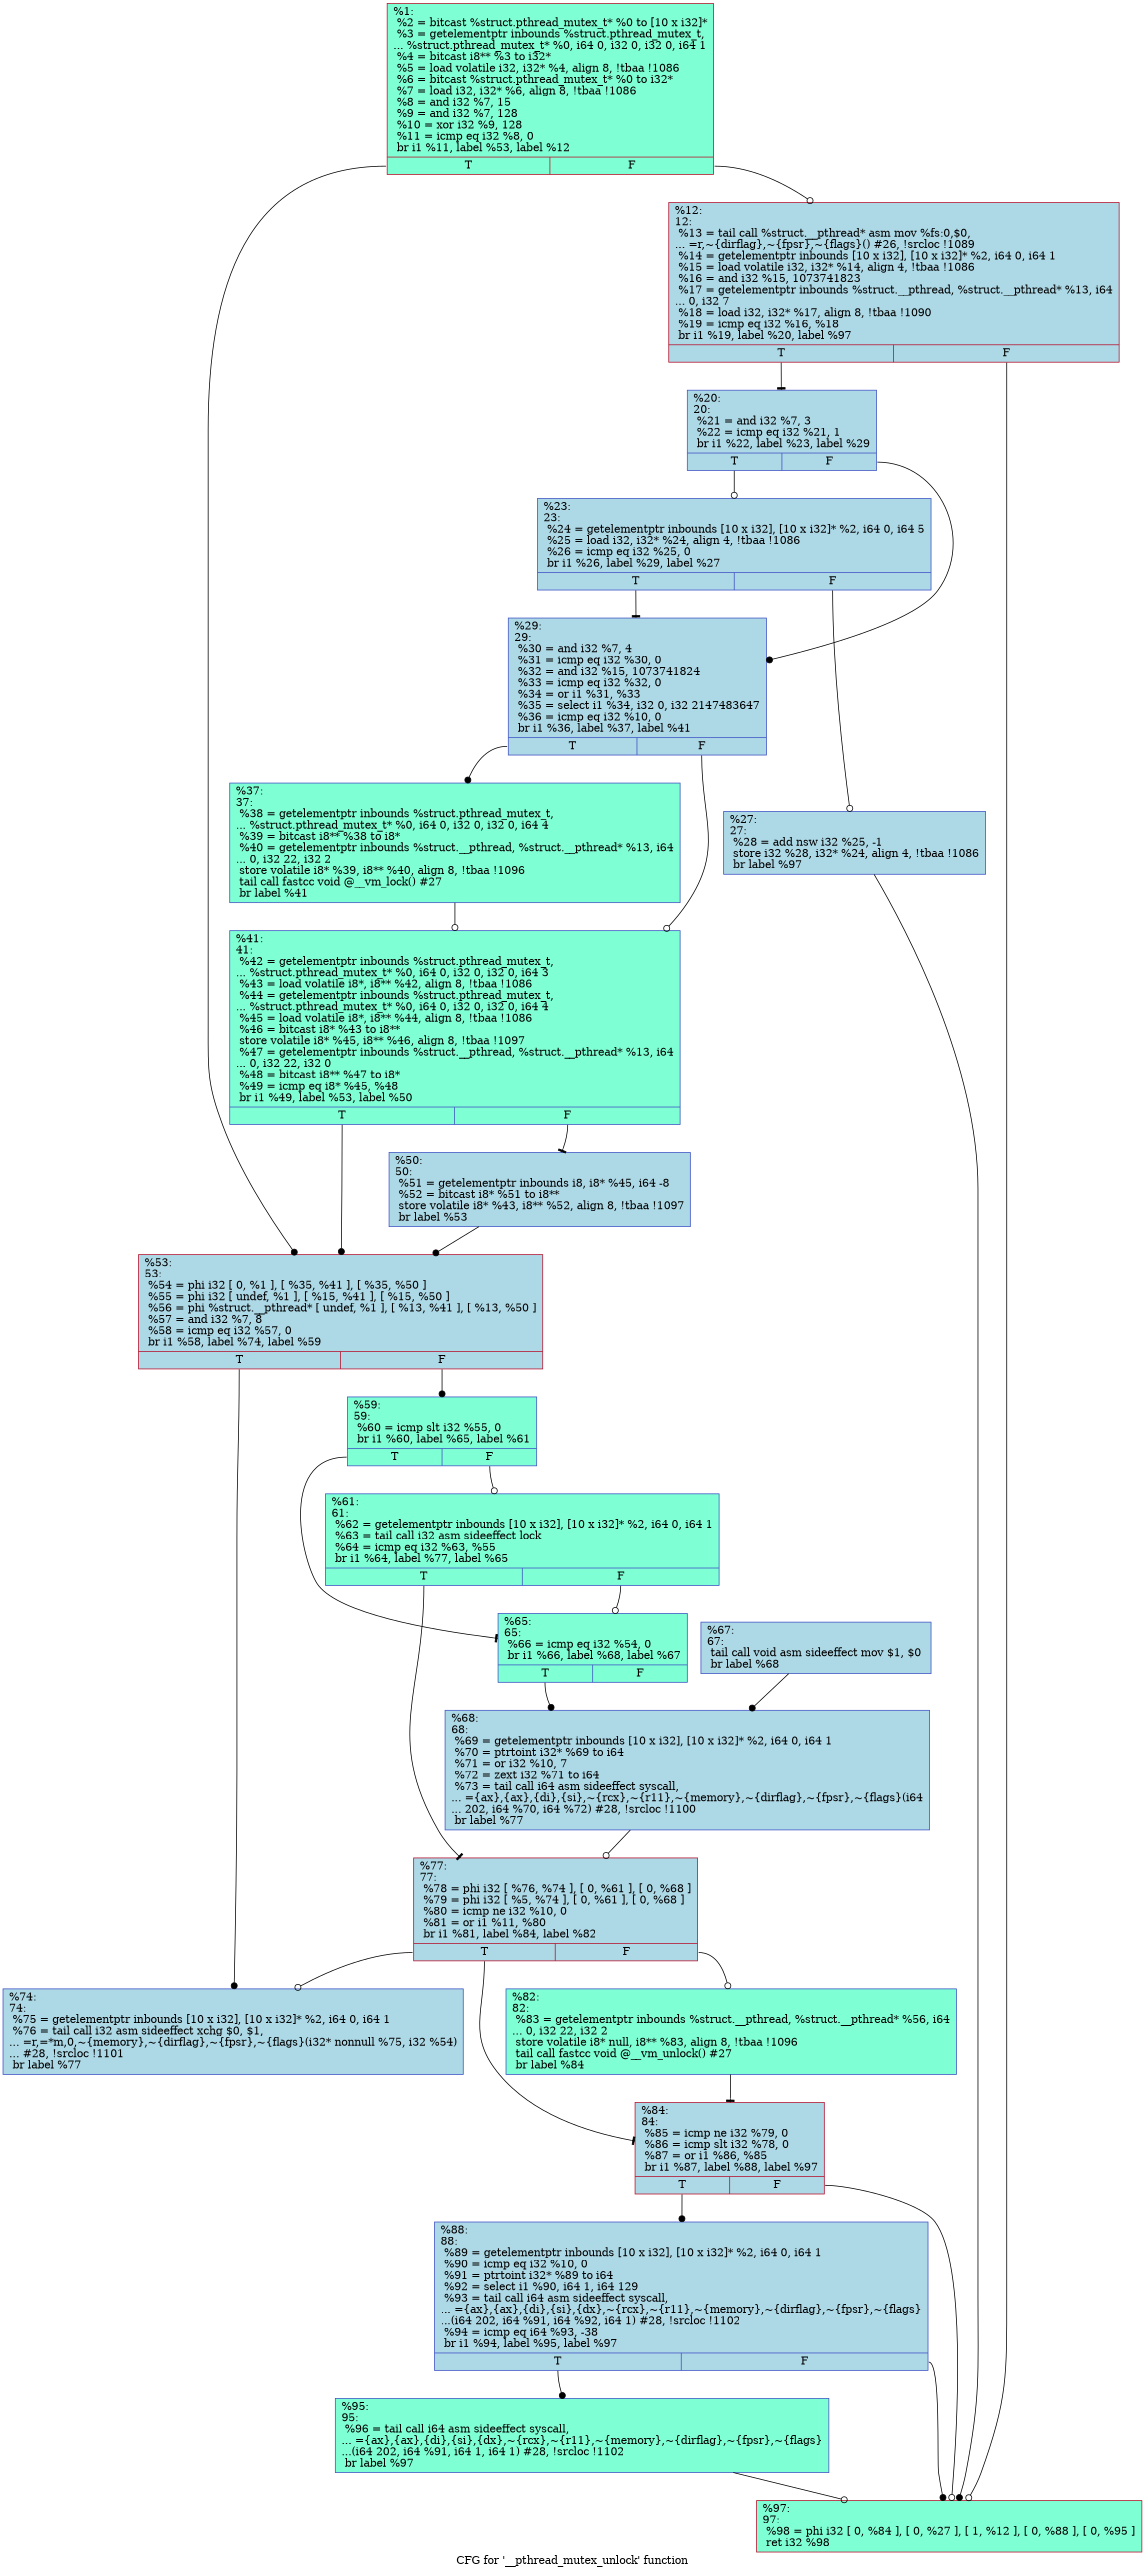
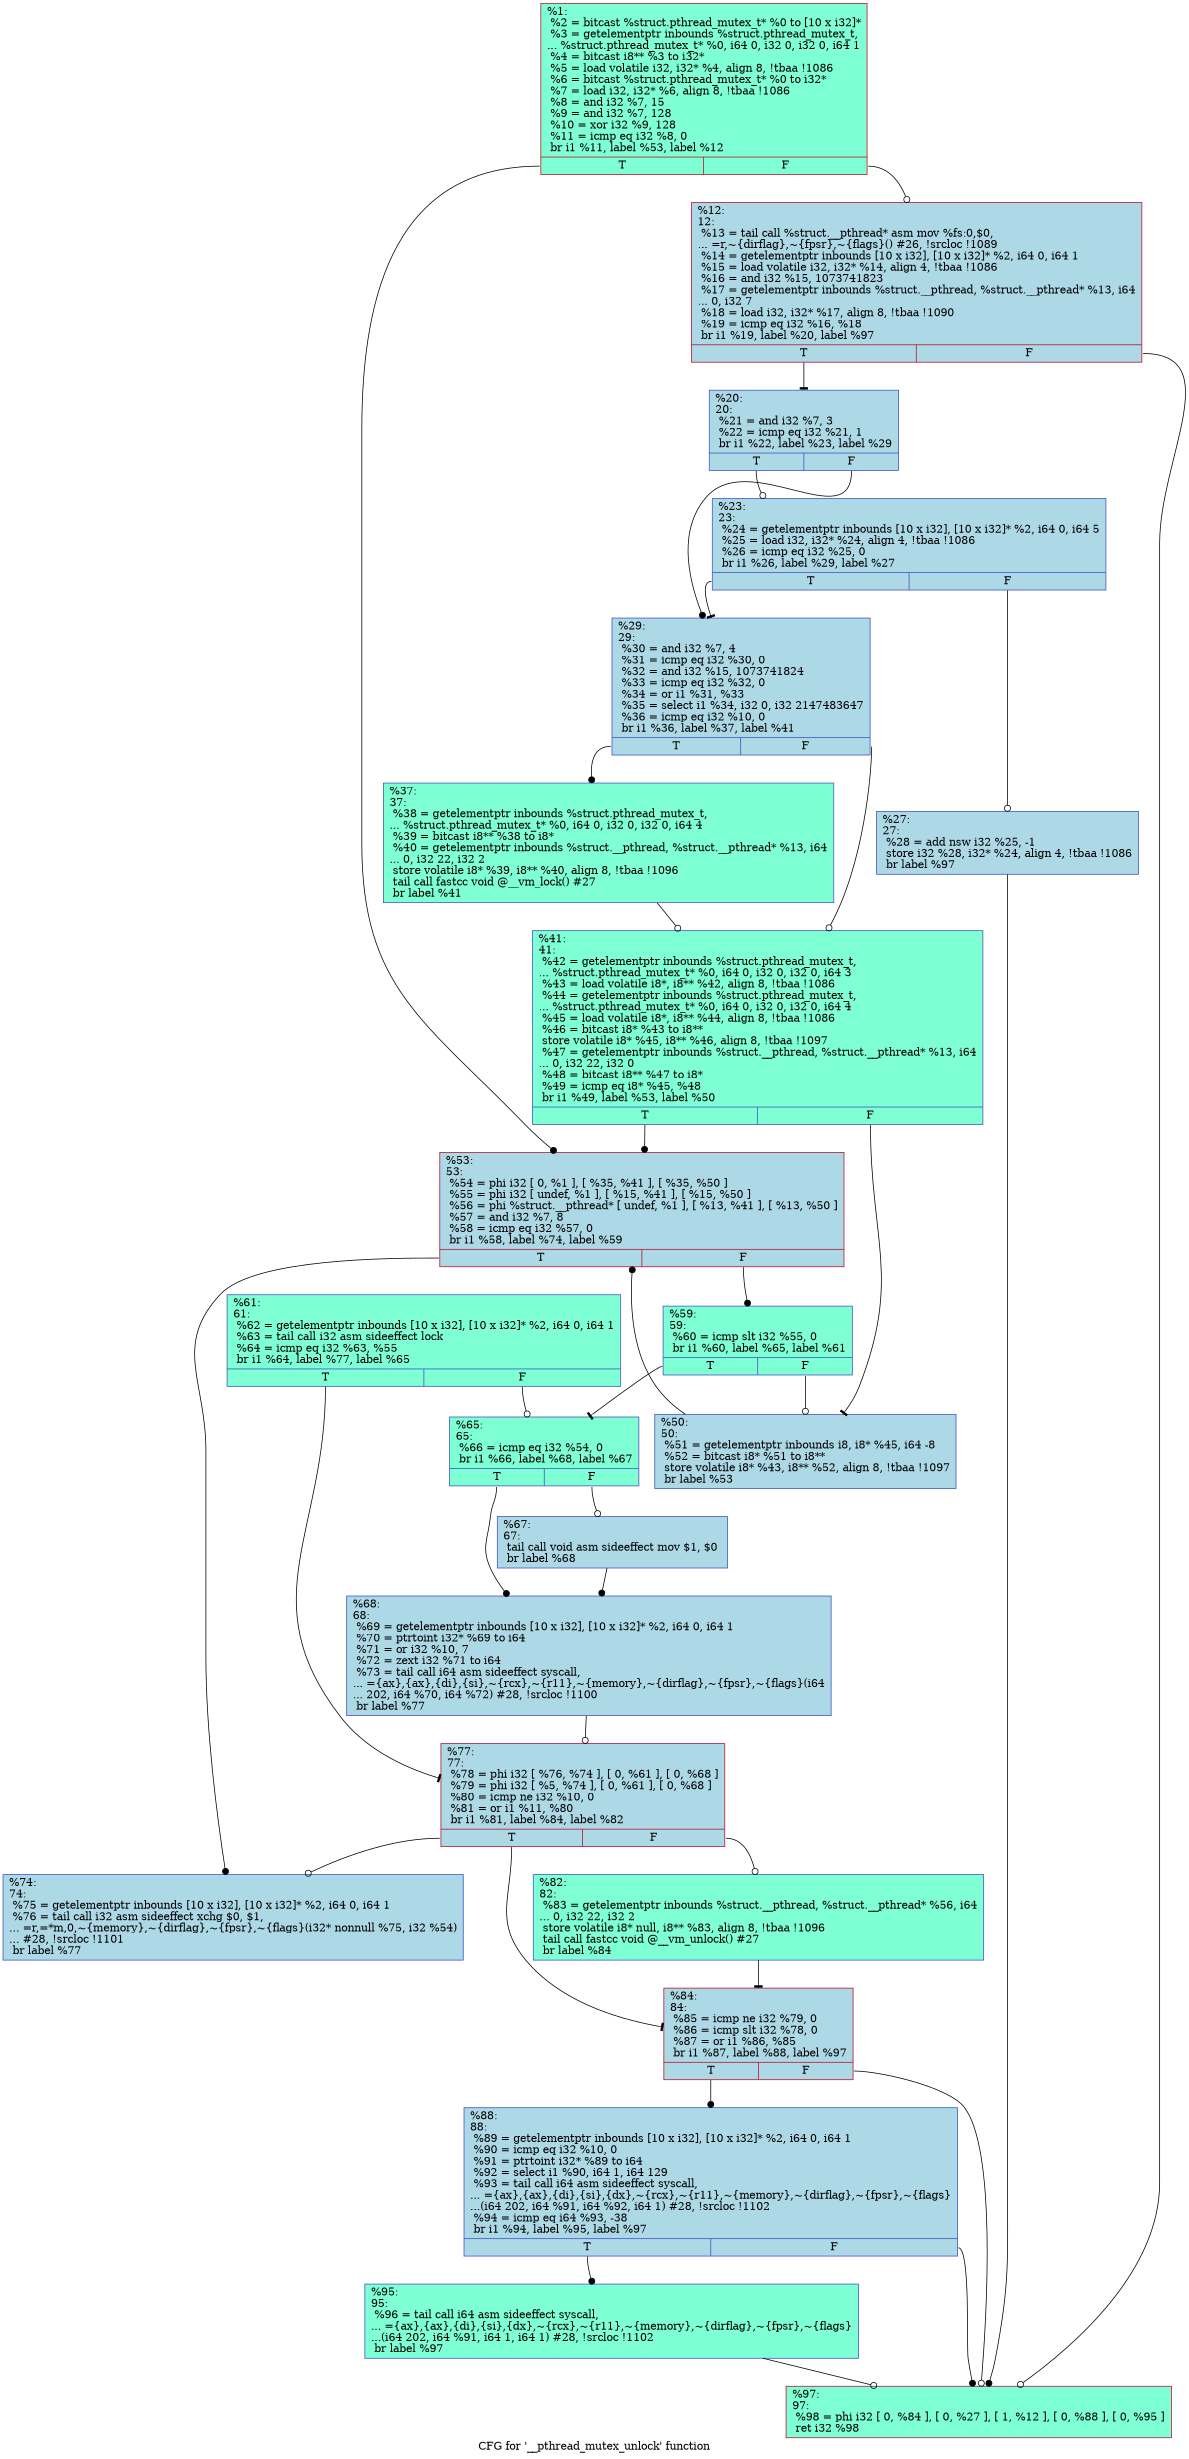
edge "%59:" -> "%61:": now "%59:" -> "%50:"
edge "%65:" -> "%67:": added
